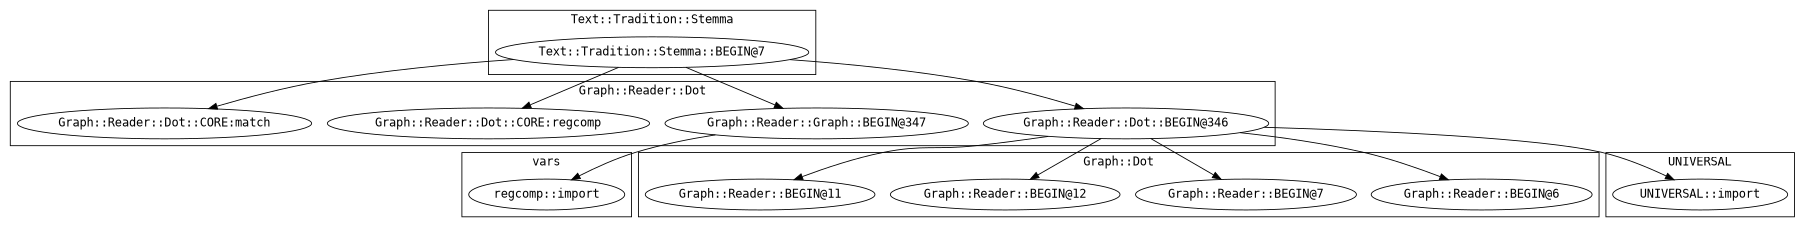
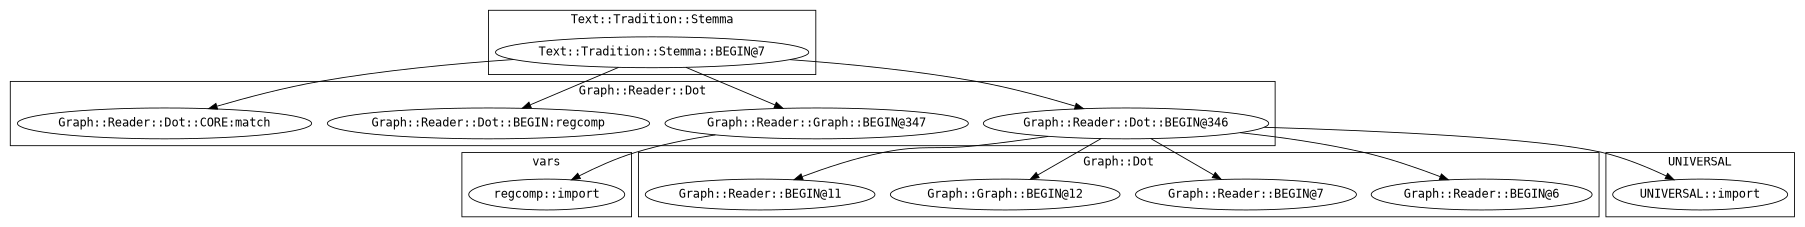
node "Graph::Reader::Dot::CORE:regcomp": label "Graph::Reader::Dot::CORE:regcomp" -> "Graph::Reader::Dot::BEGIN:regcomp"
node "Graph::Reader::BEGIN@12": label "Graph::Reader::BEGIN@12" -> "Graph::Graph::BEGIN@12"
